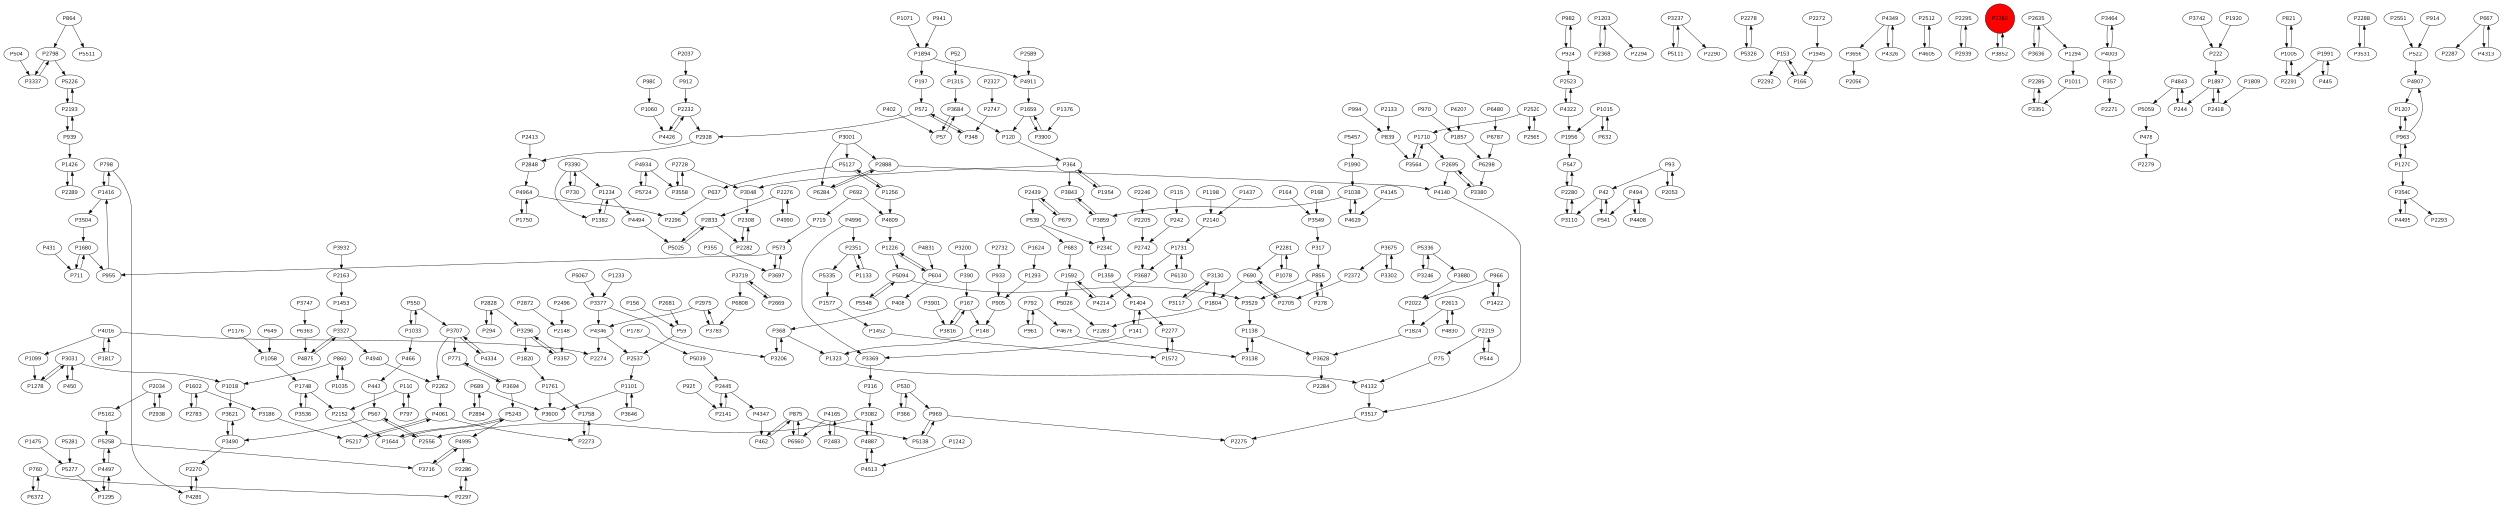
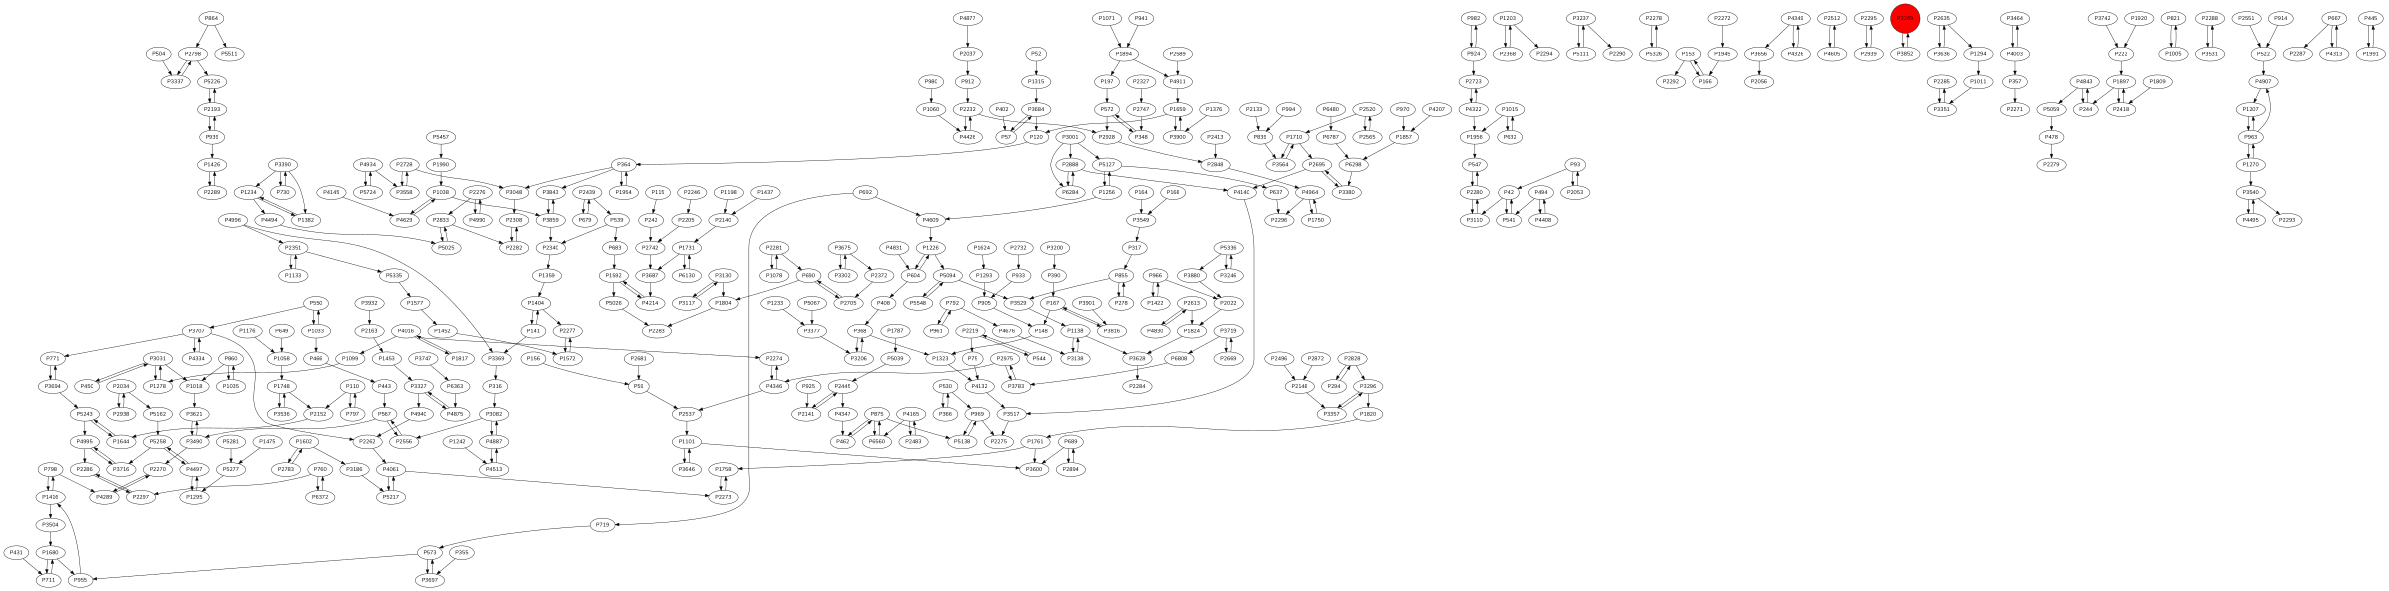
node "P4877": added
node "P2523": label "P2523" -> "P2723"
node "P2291": removed
edge "P3377" -> "P4346": now "P2274" -> "P4346"
